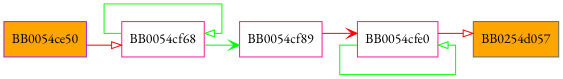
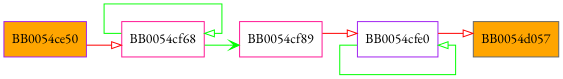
edge "BB0054cf89" -> "BB0054cfe0": arrowhead vee -> onormal
node "BB0054cfe0": color deeppink -> purple
node "BB0254d057": label "BB0254d057" -> "BB0054d057"
